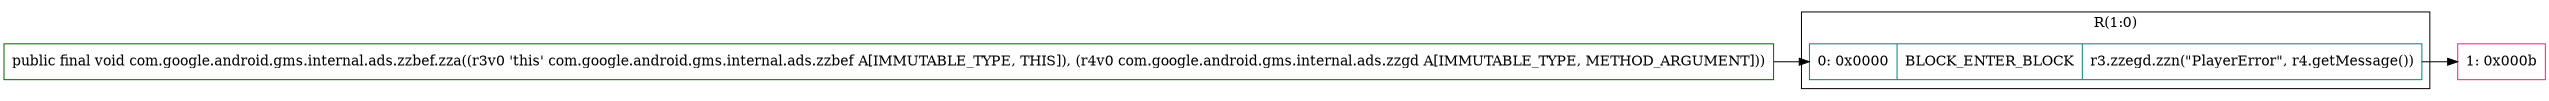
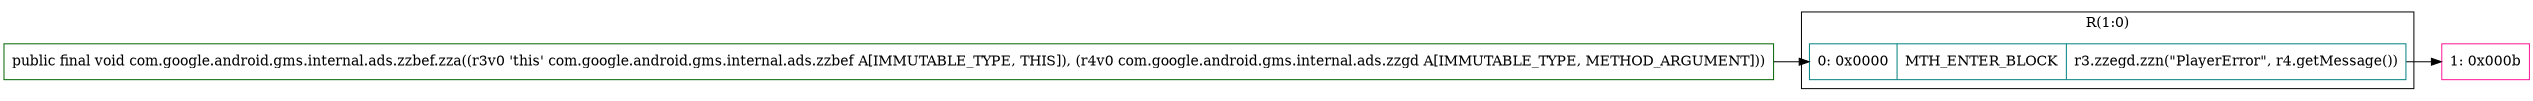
node "0: 0x0000": text "BLOCK_ENTER_BLOCK" -> "MTH_ENTER_BLOCK"
